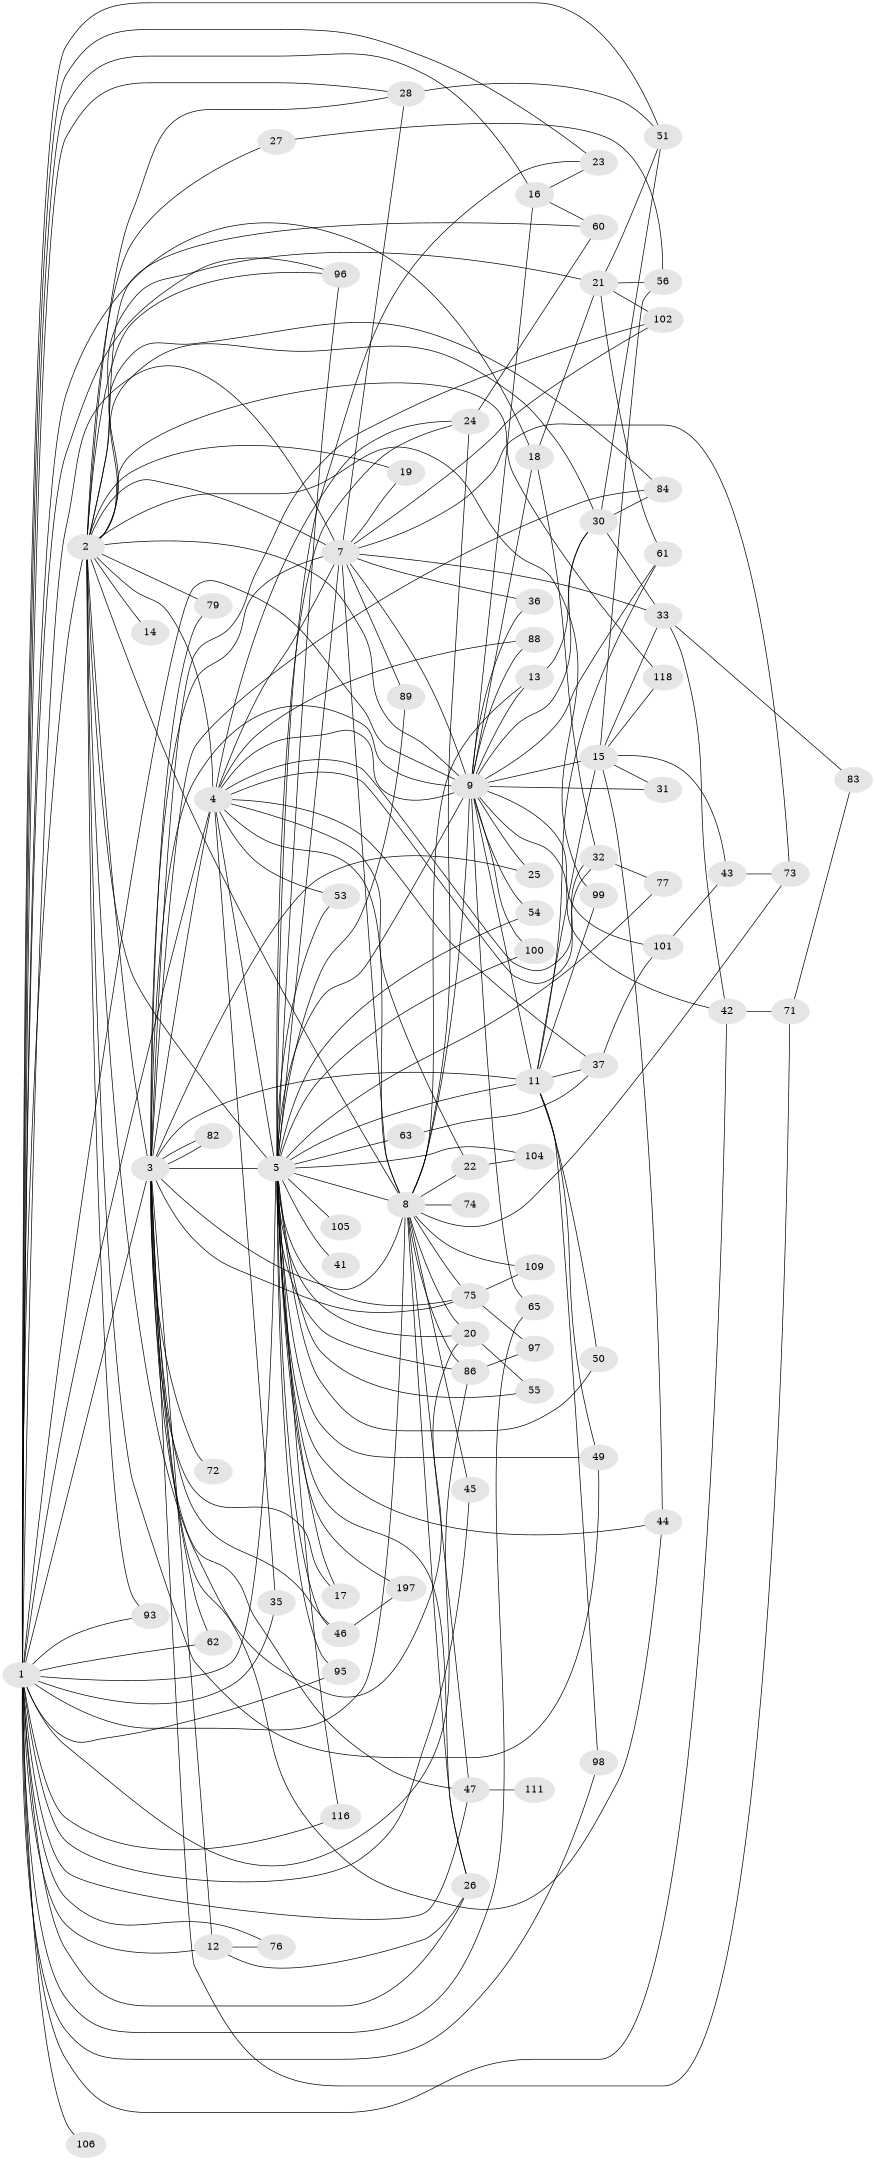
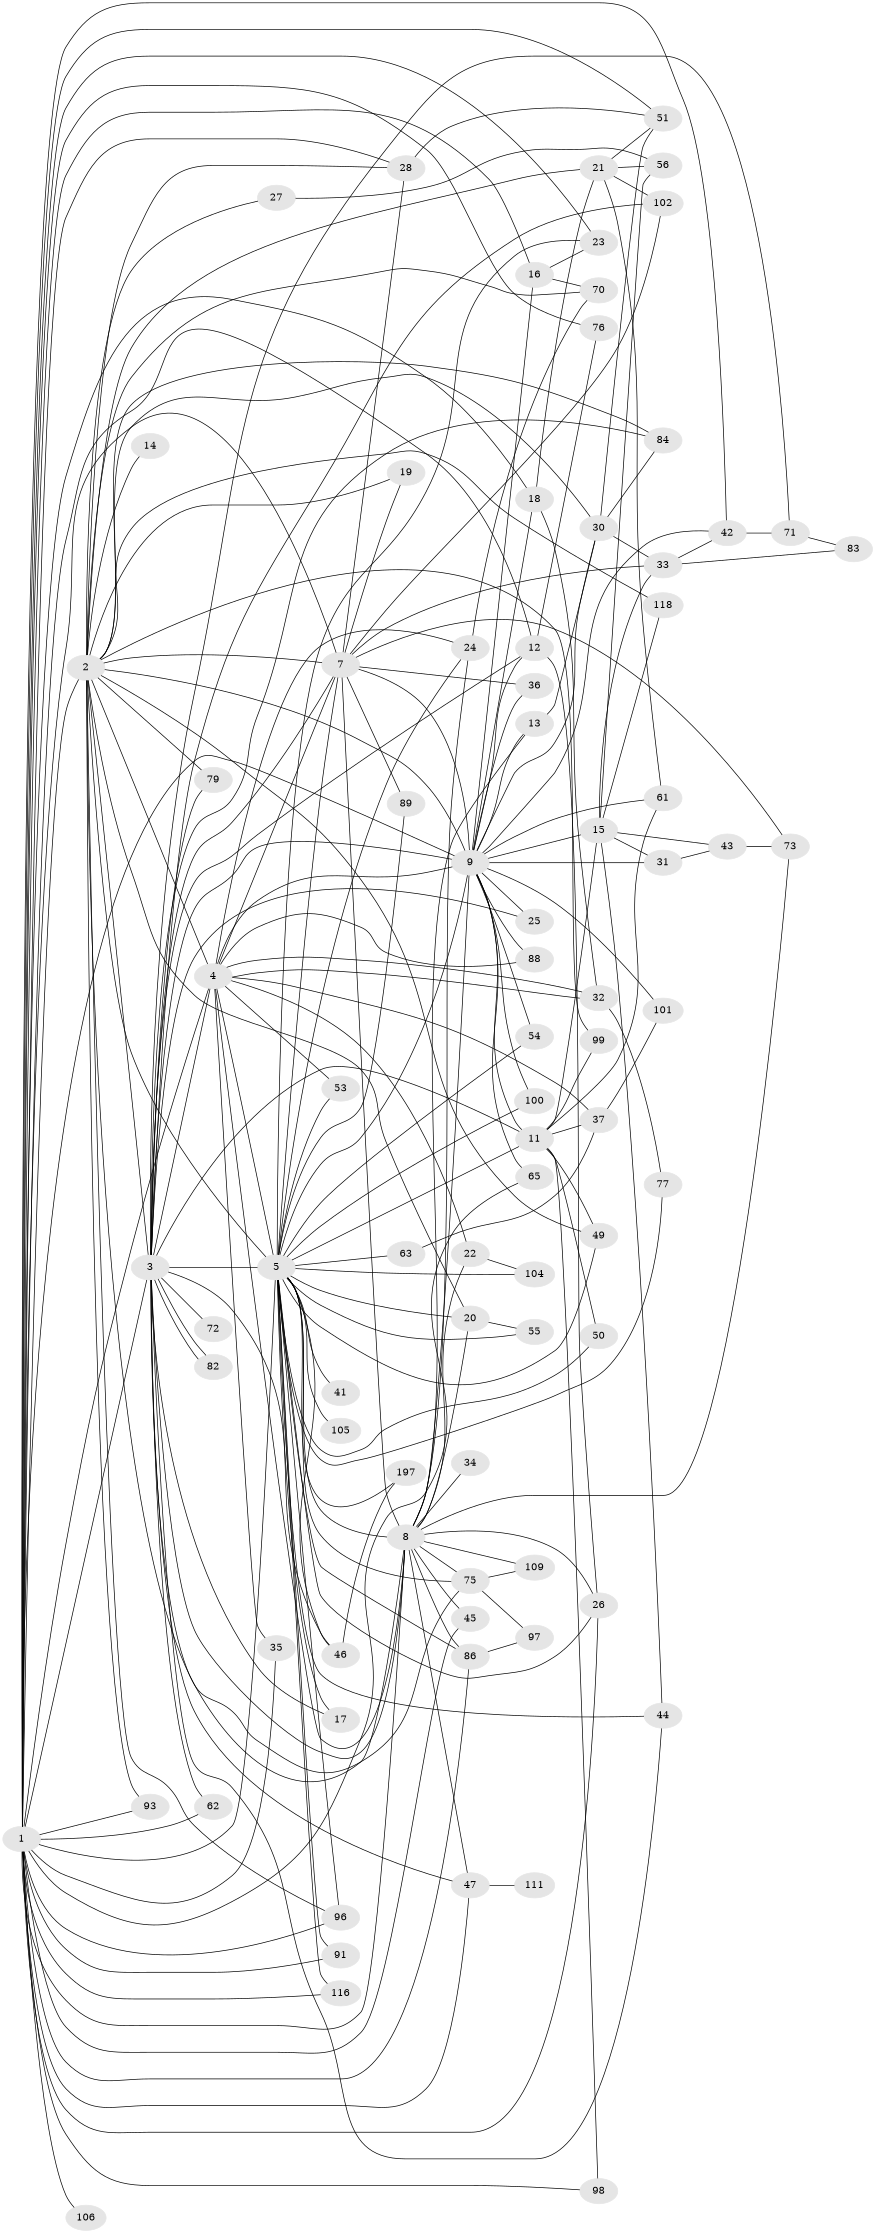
node "60": label "60" -> "70"
edge "12" -- "9": added
edge "43" -- "101": now "43" -- "31"
node "74": label "74" -> "34"
node "95": label "95" -> "91"
